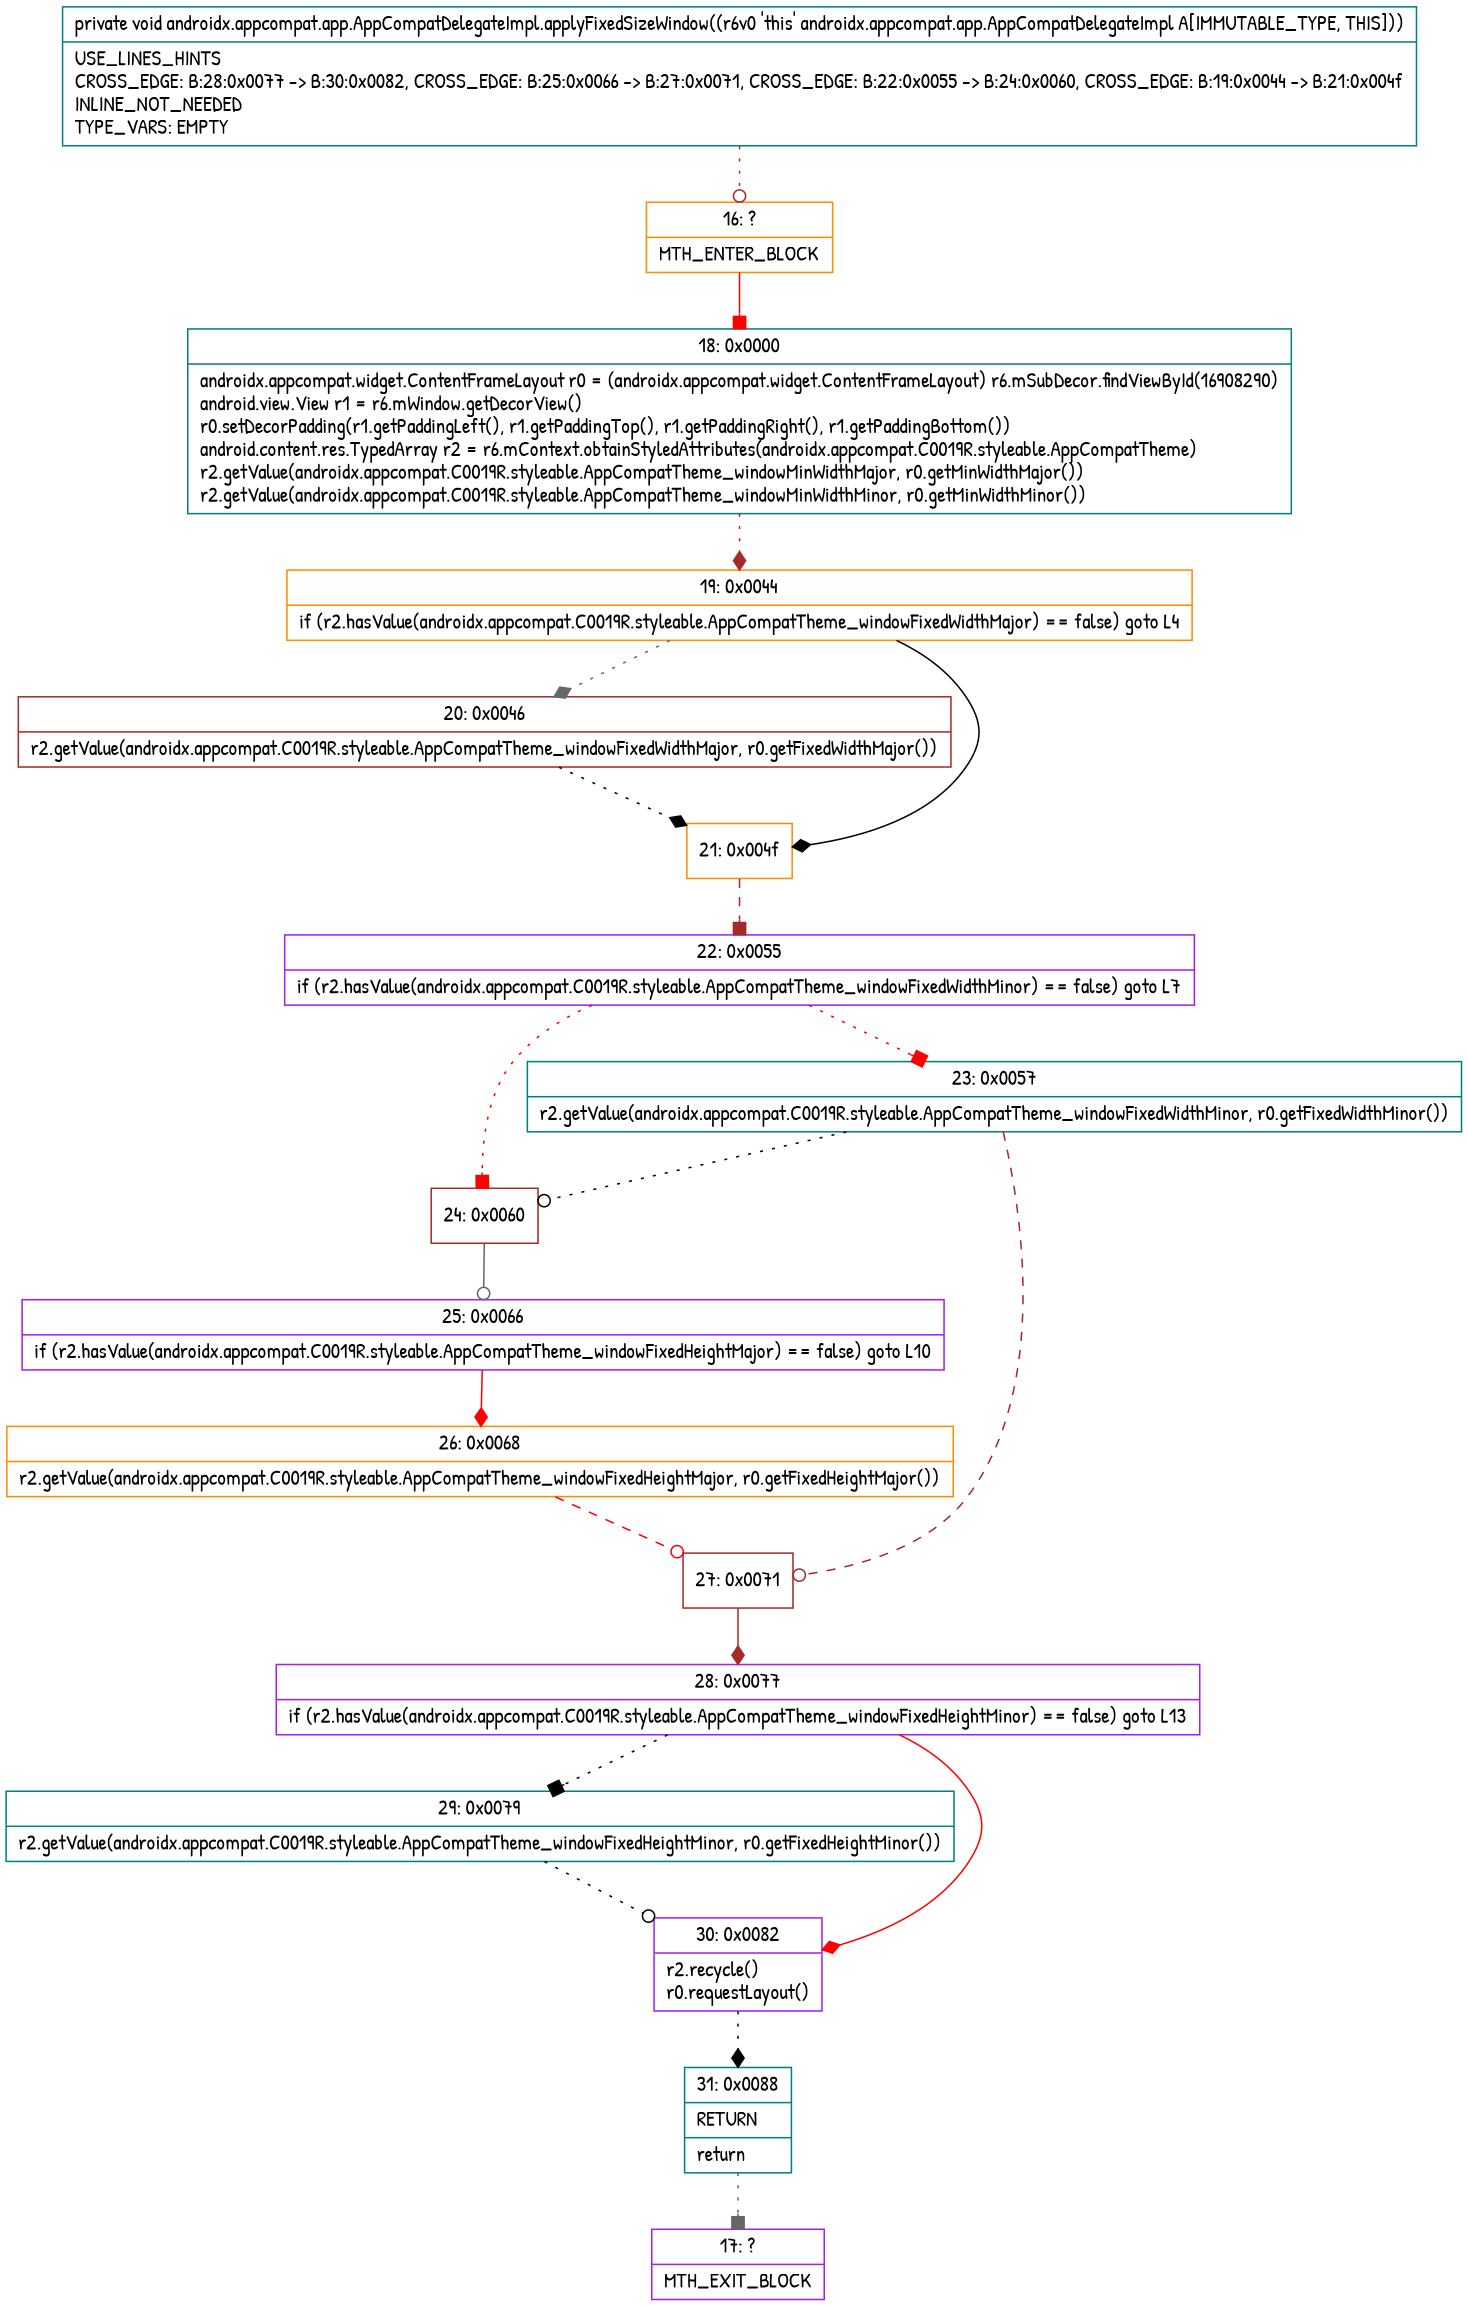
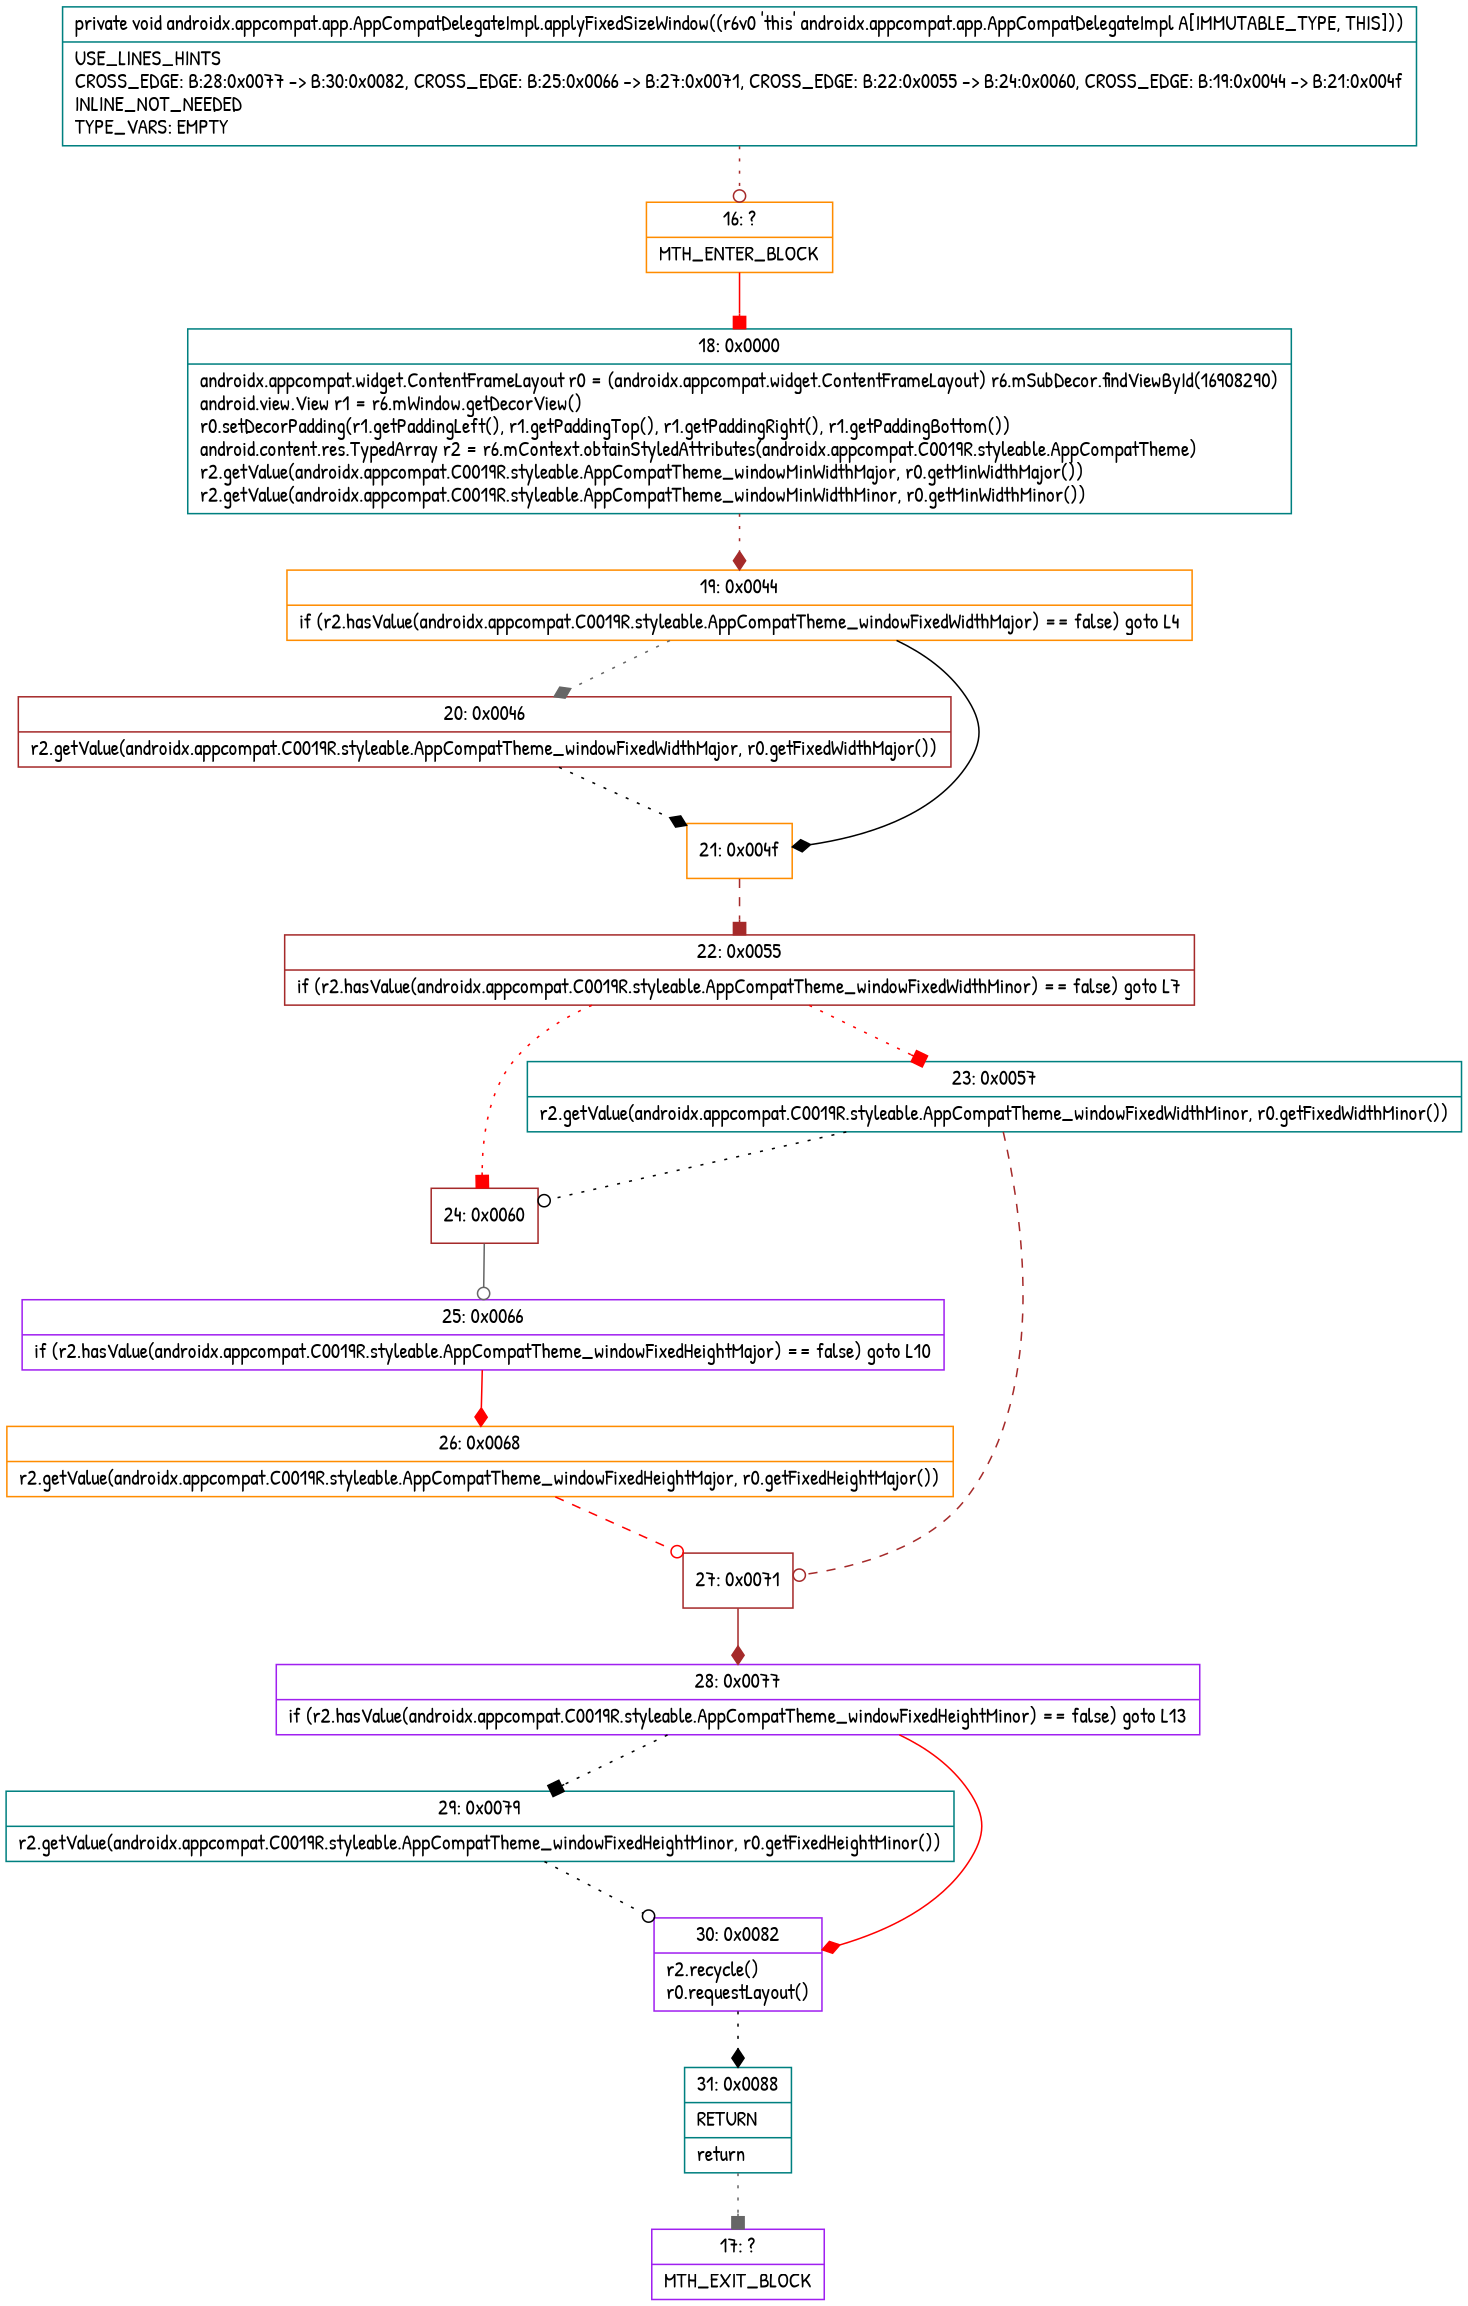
node "22: 0x0055": color purple -> brown
